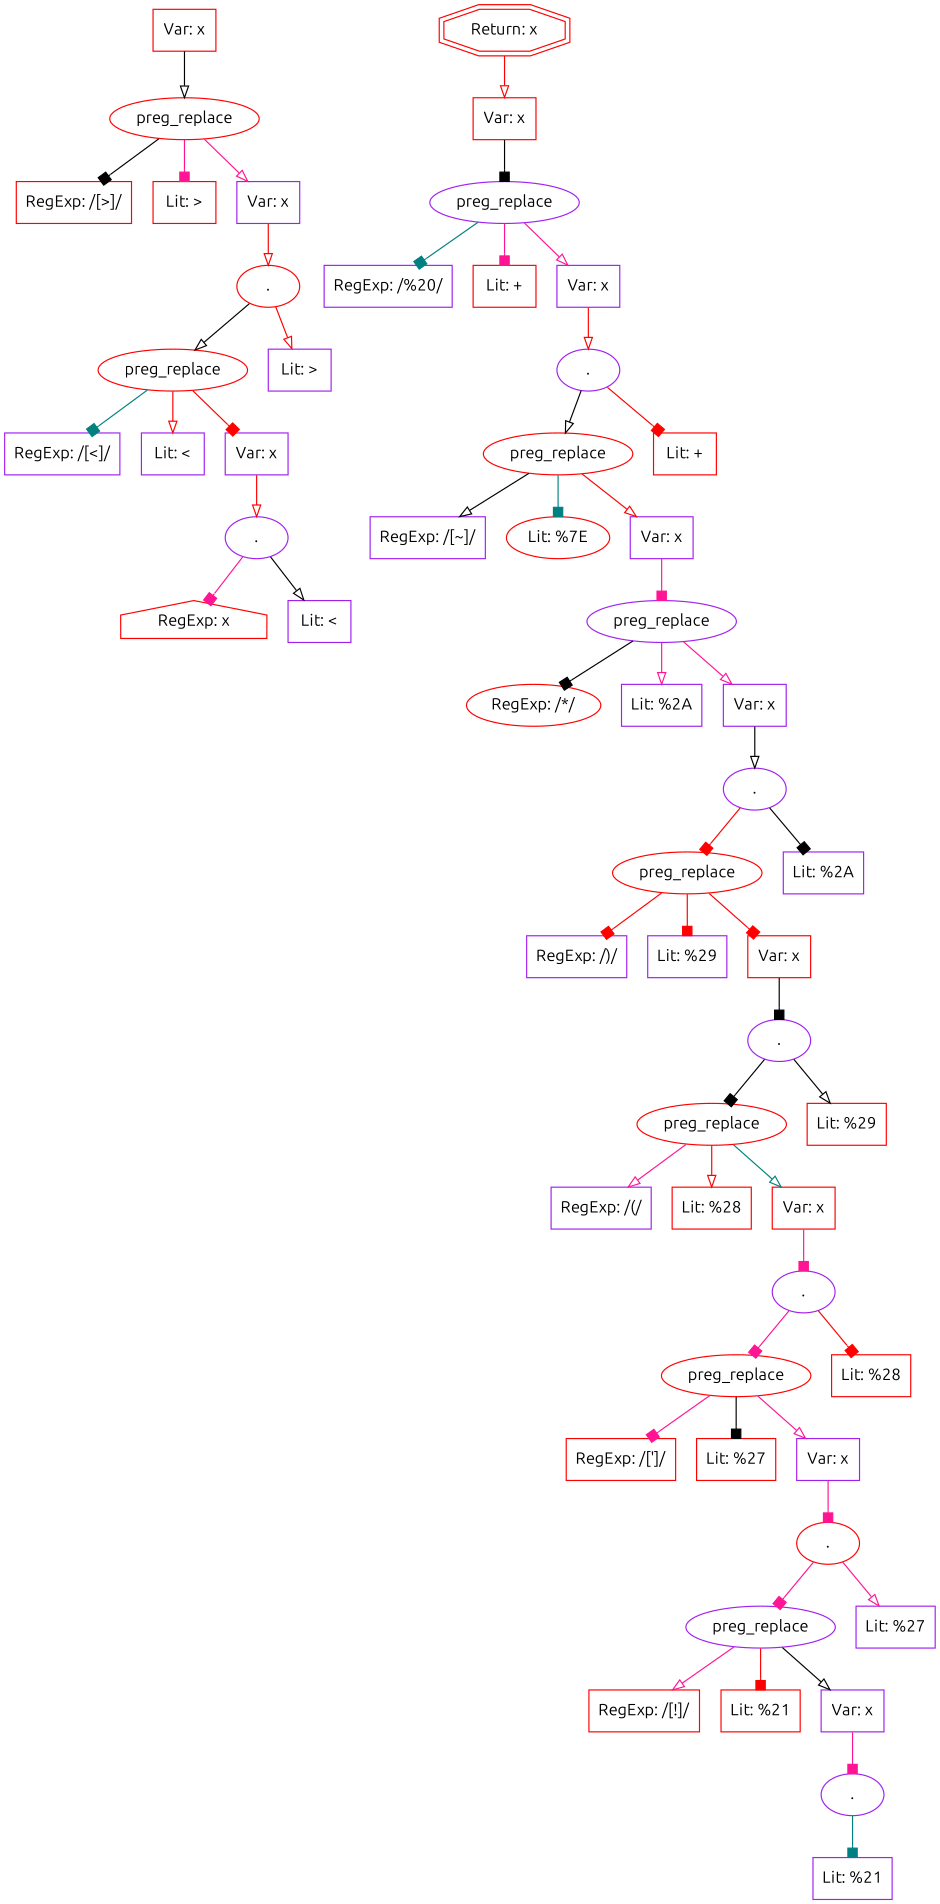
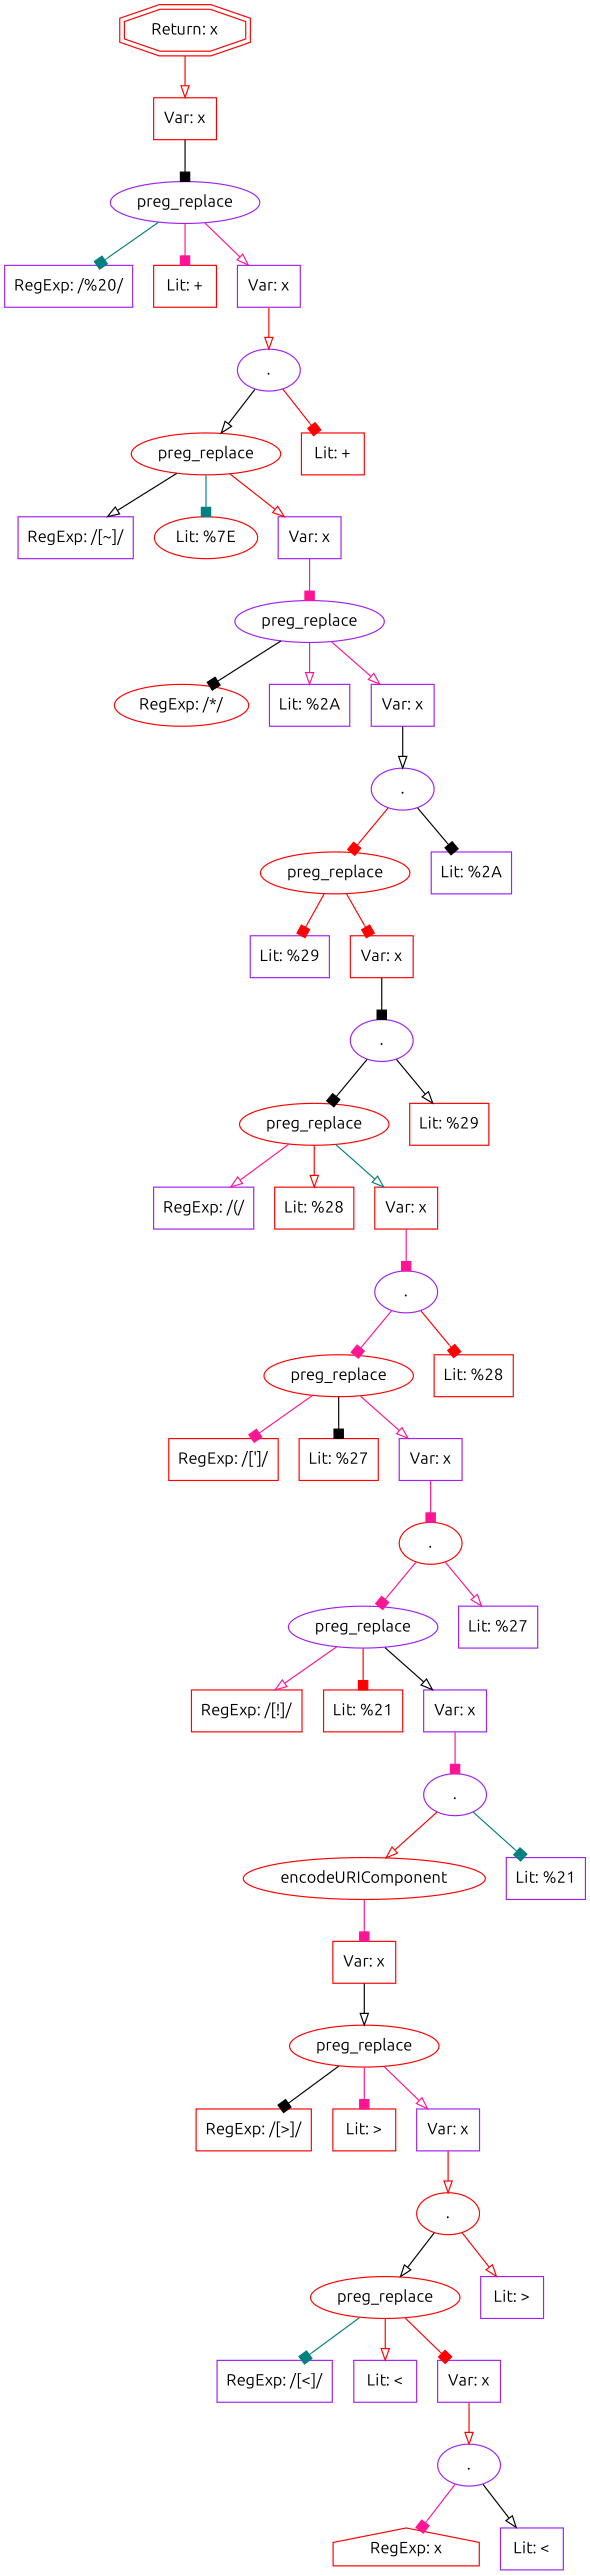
node "RegExp: /)/": removed
node "encodeURIComponent": added
